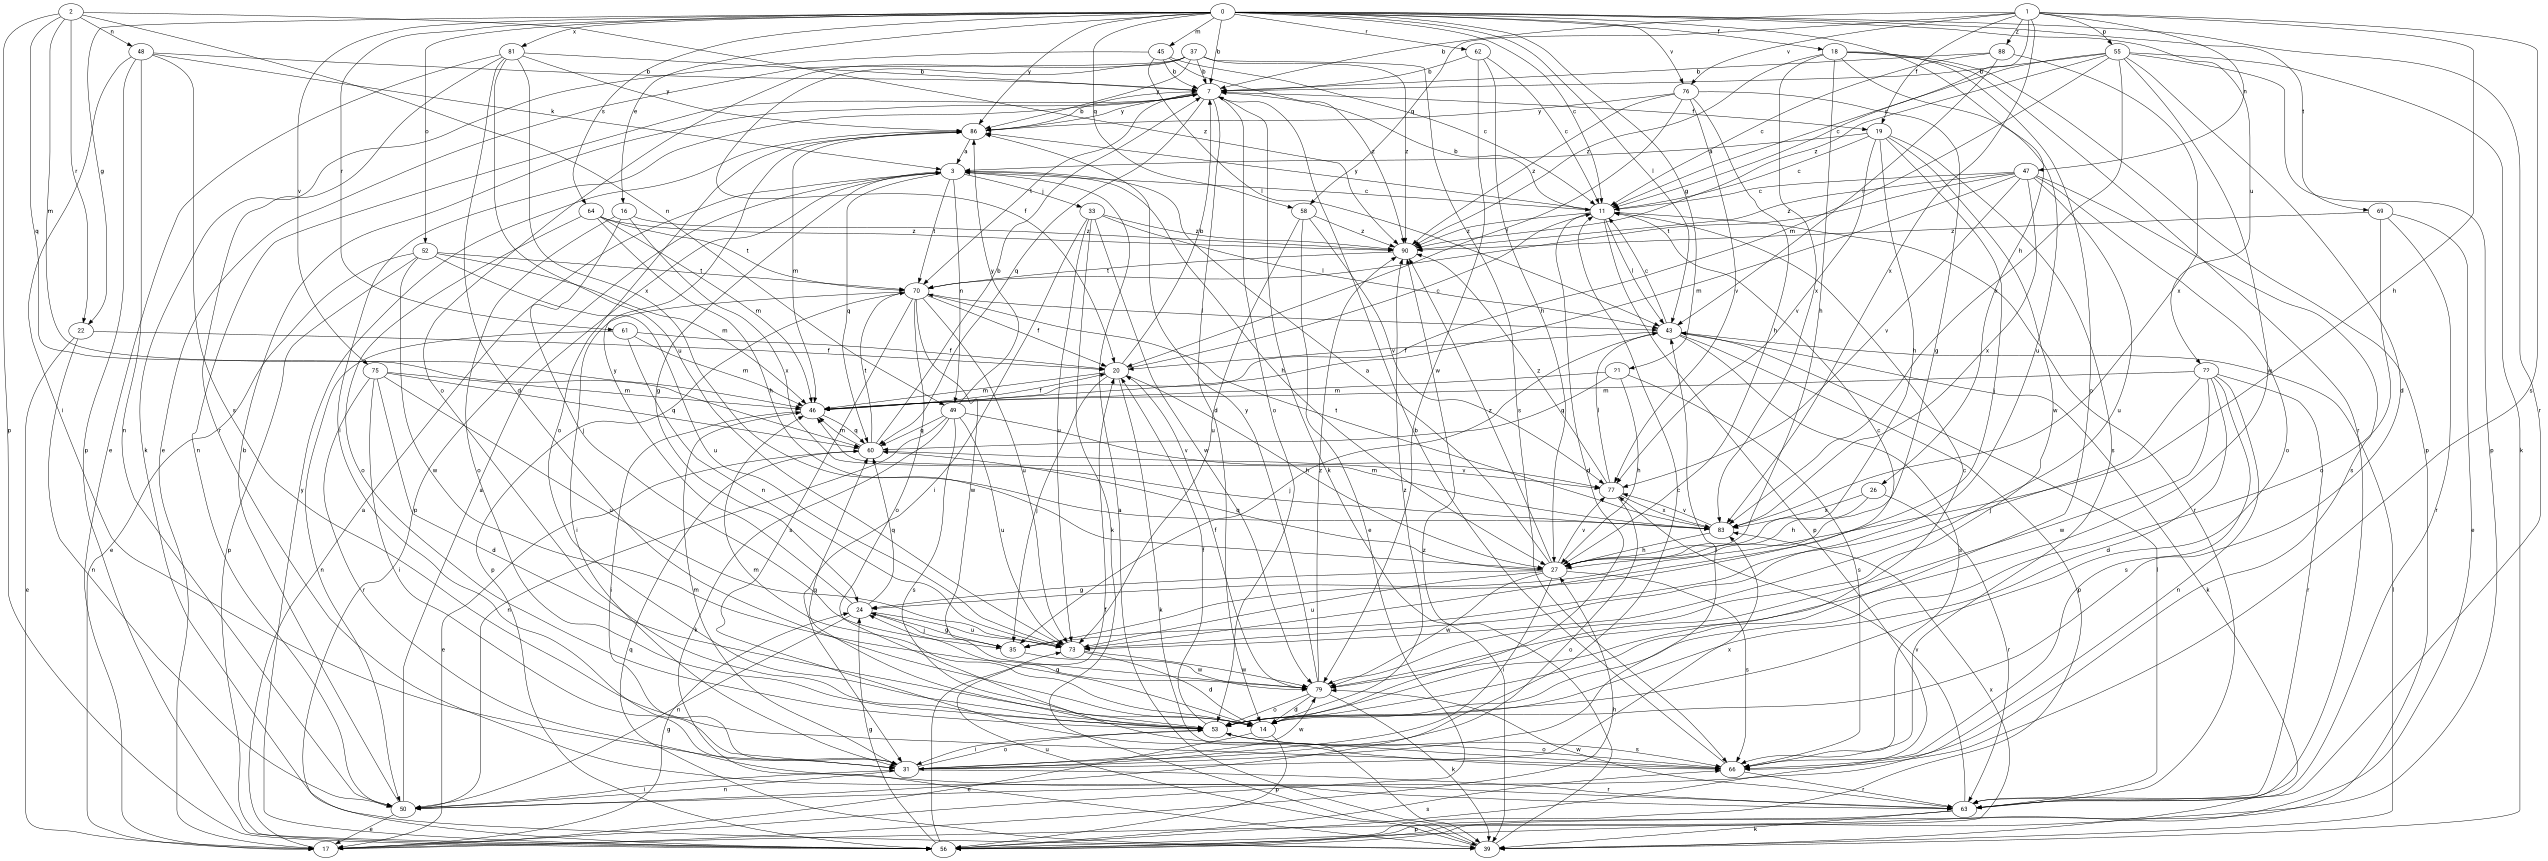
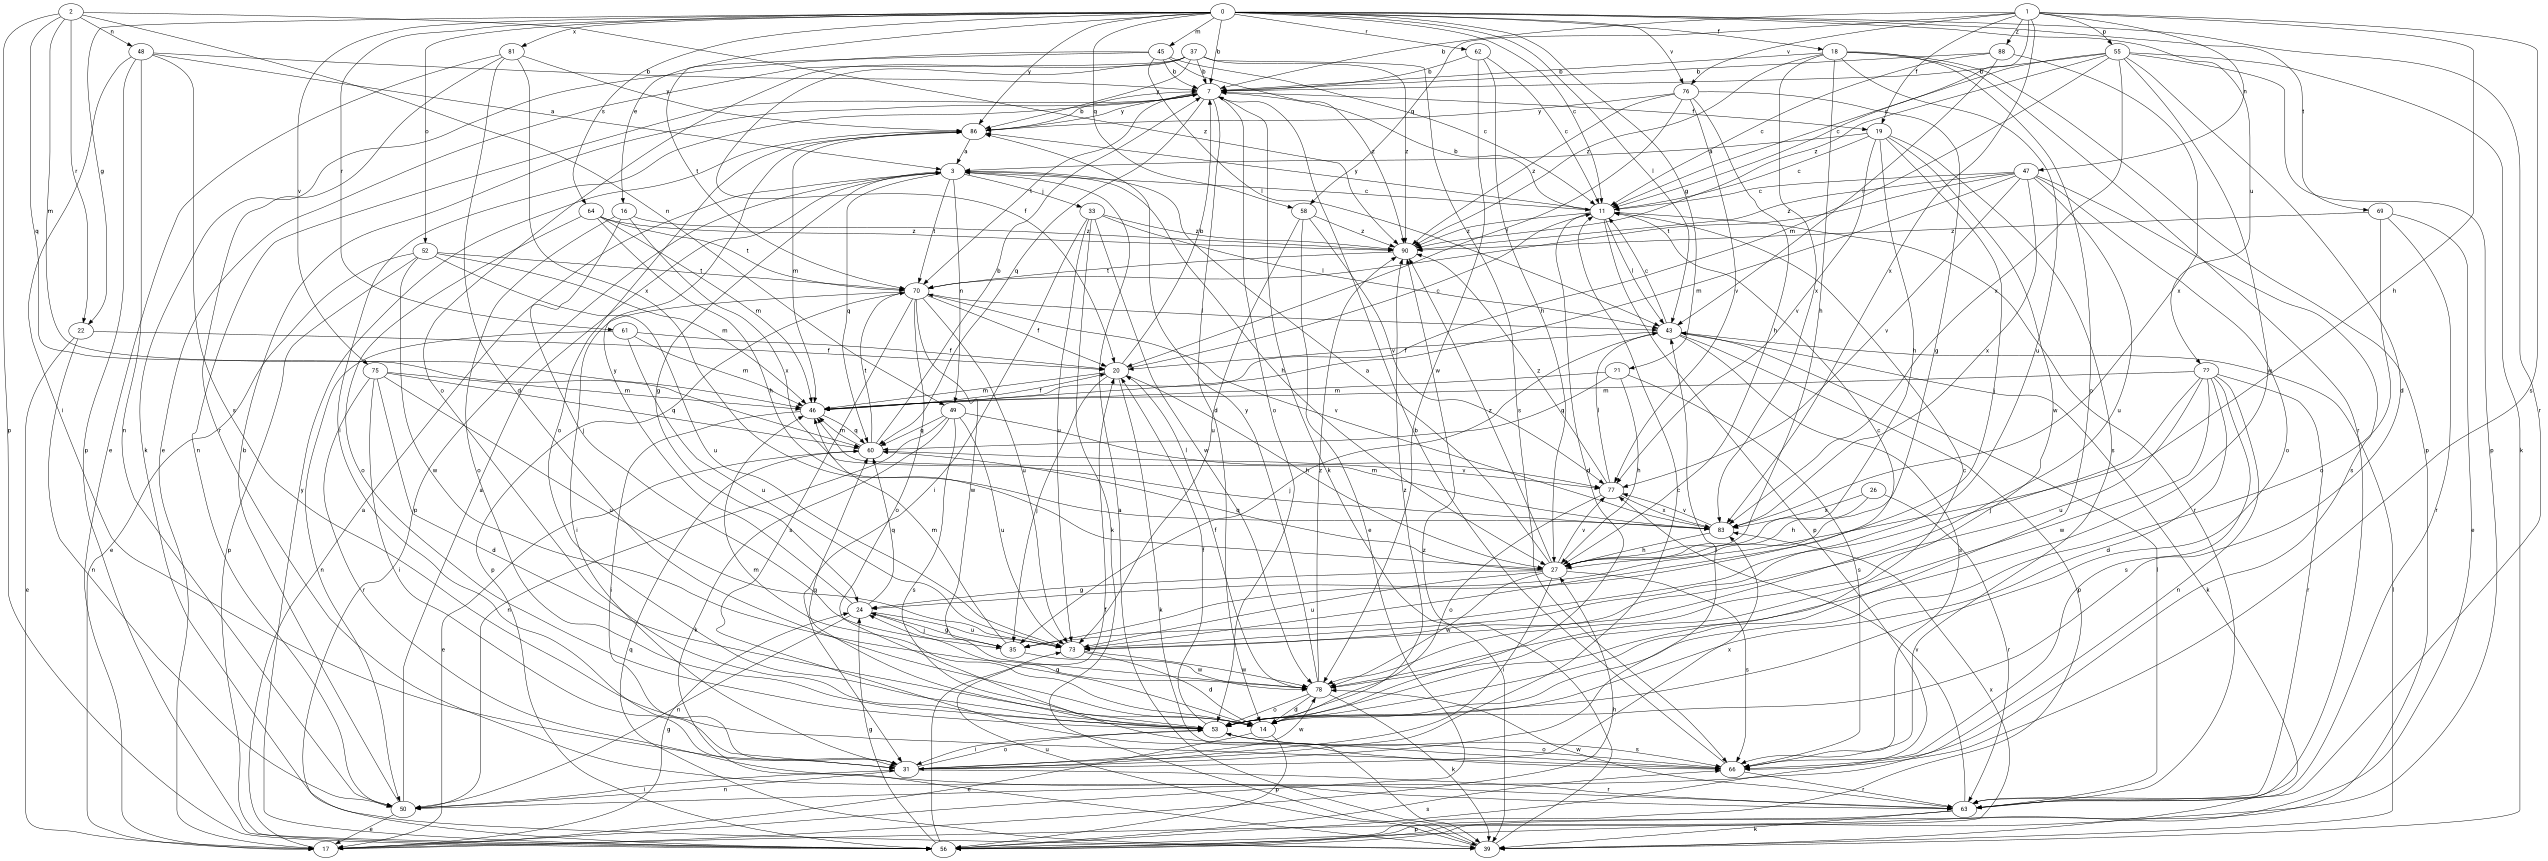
edge "0" -> "26": removed, label "h"
edge "45" -> "70": added, label "t"
edge "81" -> "7": now "18" -> "7"
edge "48" -> "3": label "k" -> "a"
edge "49" -> "86": removed, label "y"
edge "81" -> "73": now "72" -> "73"
edge "83" -> "70": label "t" -> "v"
edge "49" -> "77": label "v" -> "l"
edge "61" -> "73": label "n" -> "u"
edge "31" -> "46": now "35" -> "46"
node "79": label "79" -> "78"
edge "77" -> "50": now "77" -> "53"
